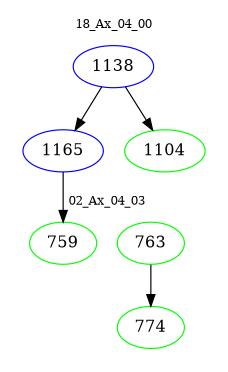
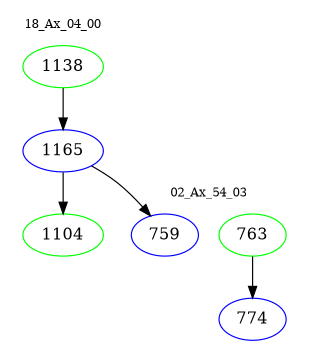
node "1138": color blue -> green
edge "1138" -> "1104": now "1165" -> "1104"
cluster "02_Ax_04_03": label "02_Ax_04_03" -> "02_Ax_54_03"
node "759": color green -> blue
node "774": color green -> blue
